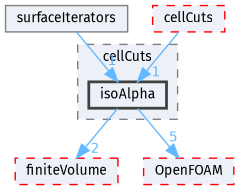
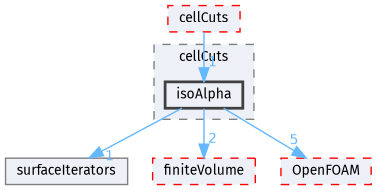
edge "surfaceIterators" -> "isoAlpha": reversed
